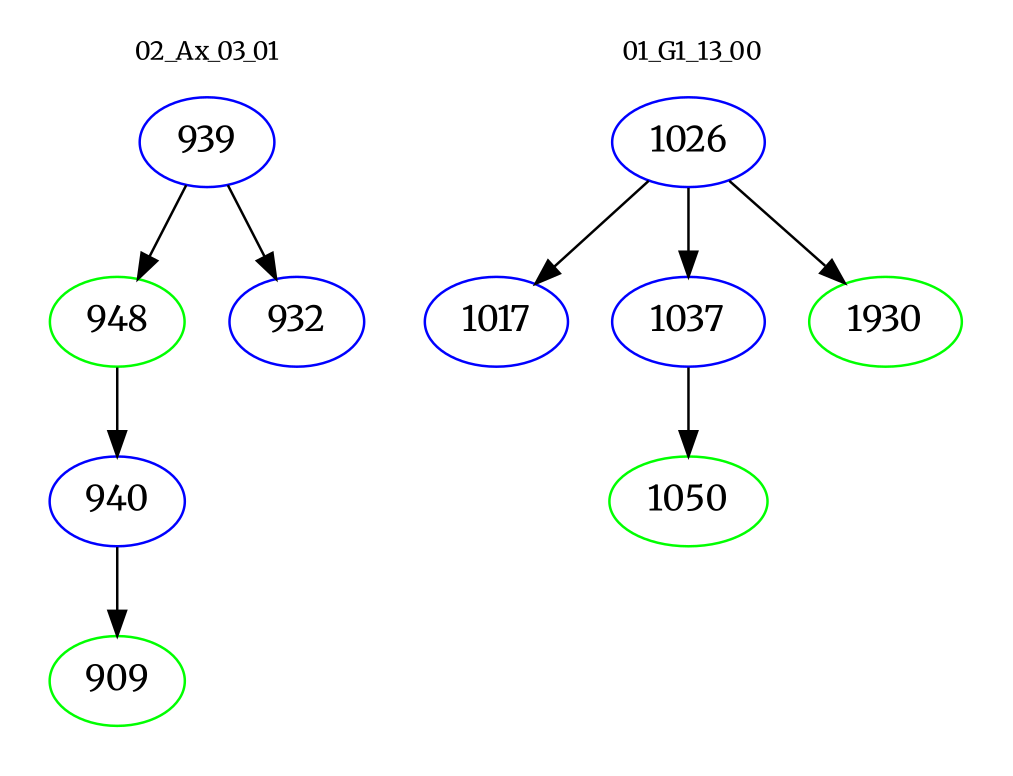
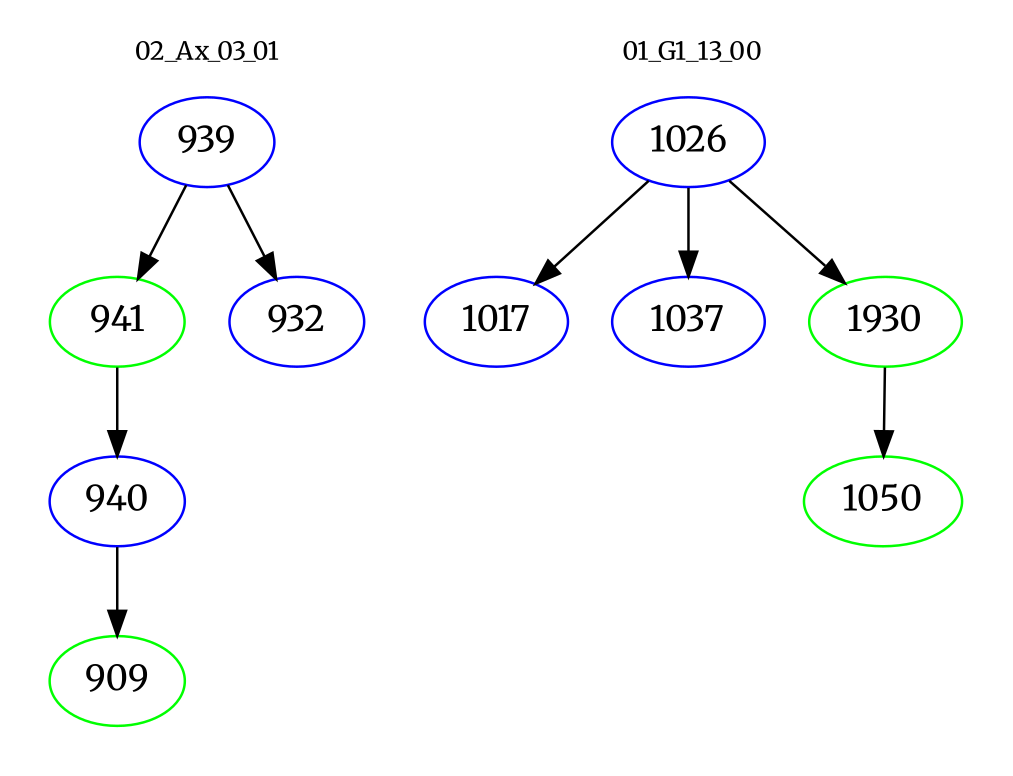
node "948": label "948" -> "941"
edge "1037" -> "1050": now "1930" -> "1050"
